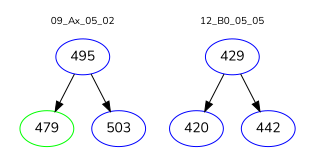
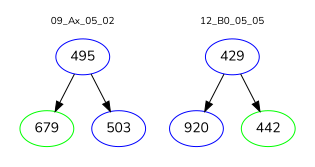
node "479": label "479" -> "679"
node "420": label "420" -> "920"
node "442": color blue -> green
